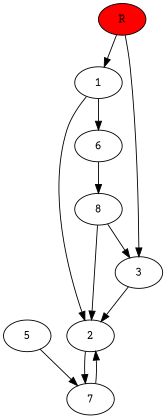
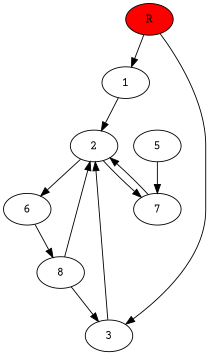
edge "1" -> "6": now "2" -> "6"
